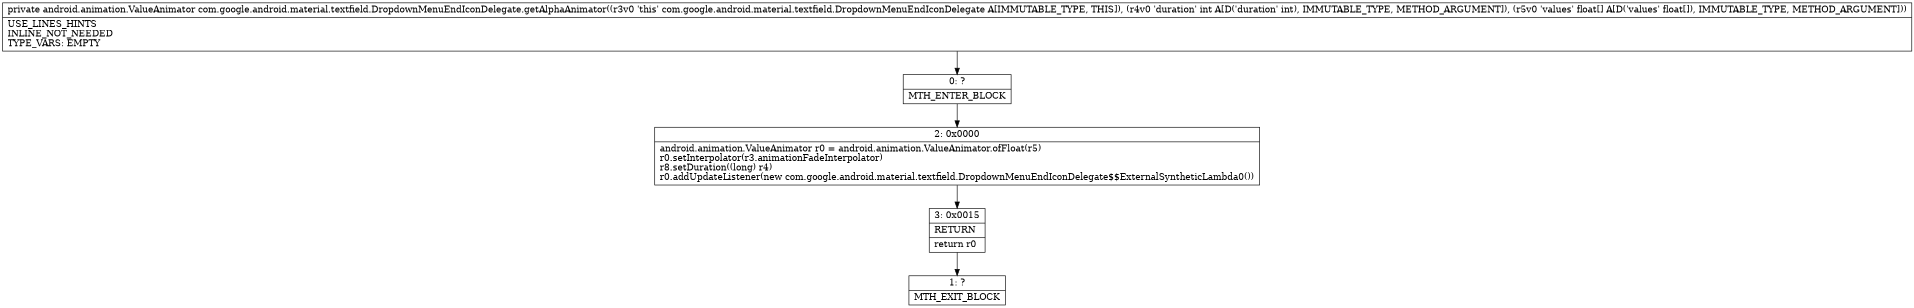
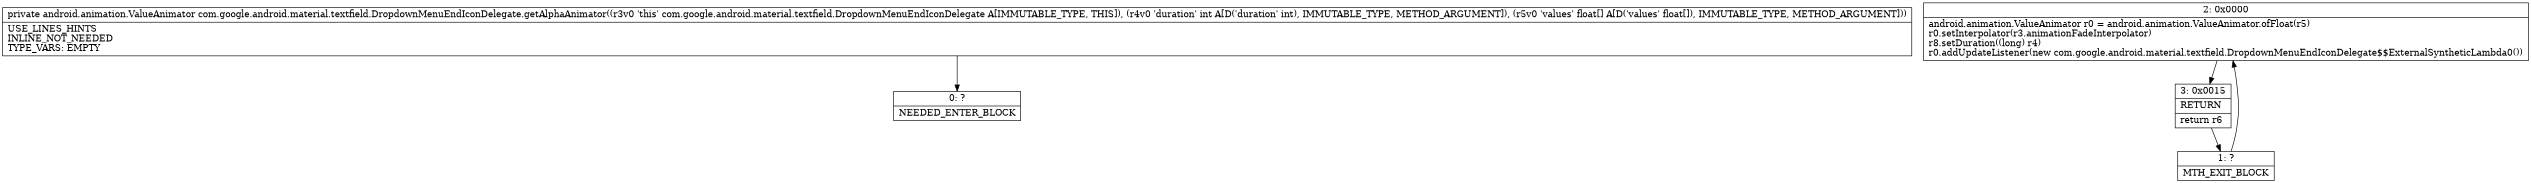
node "0: ?": text "MTH_ENTER_BLOCK" -> "NEEDED_ENTER_BLOCK"
edge "0: ?" -> "2: 0x0000": now "1: ?" -> "2: 0x0000"
node "3: 0x0015": text "return r0" -> "return r6"
